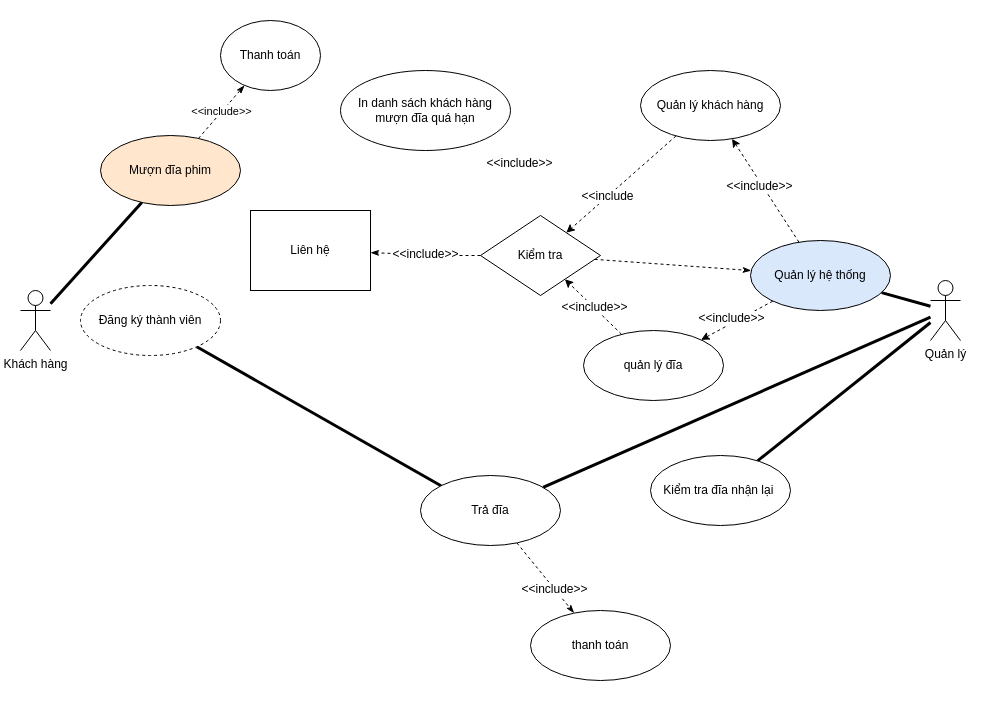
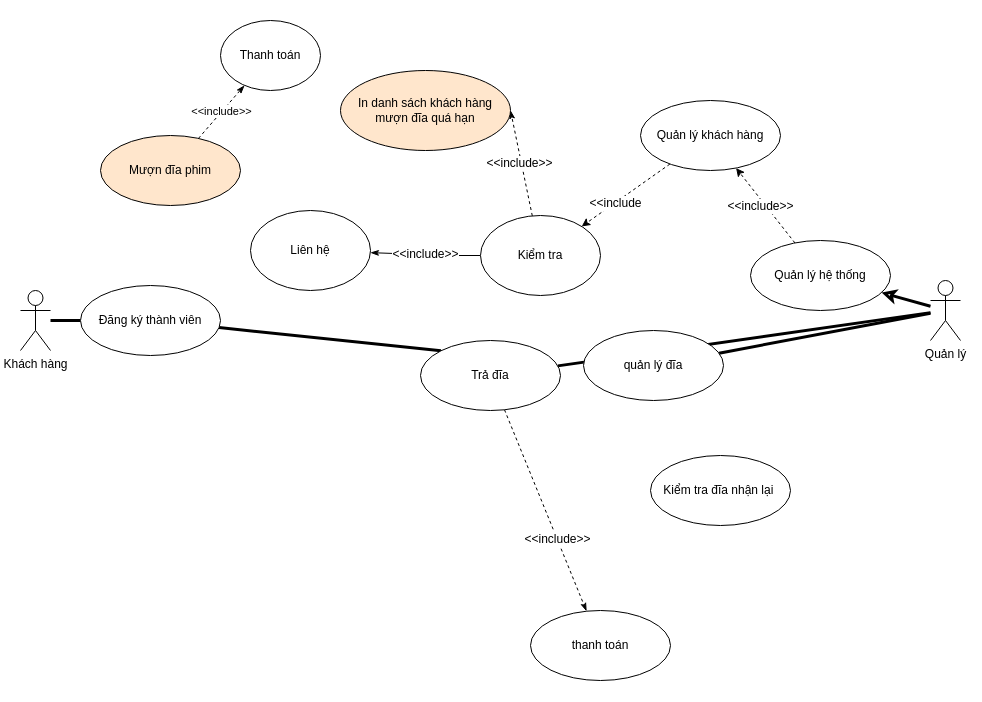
node "Quản lý khách hàng": moved (711, 106) -> (711, 136)
node "In danh sách khách hàng mượn đĩa quá hạn": fillcolor #ffffff -> #ffe6cc
node "Liên hệ": shape rectangle -> ellipse
edge "Mượn đĩa phim" -- "Khách hàng": now "Đăng ký thành viên" -- "Khách hàng"
edge "Kiểm tra" -> "Liên hệ": style dashed -> solid
node "Kiểm tra": shape diamond -> ellipse
edge "Kiểm tra" -> "Quản lý hệ thống": now "Kiểm tra" -> "In danh sách khách hàng mượn đĩa quá hạn"
node "Quản lý hệ thống": fillcolor #dae8fc -> #ffffff
edge "Quản lý hệ thống" -- "Quản lý": arrowhead none -> classic
edge "quản lý đĩa" -> "Kiểm tra": removed, label "<<include>>"
edge "Quản lý hệ thống" -> "quản lý đĩa": removed, label "<<include>>"
node "Đăng ký thành viên": style dashed -> solid
edge "Quản lý" -- "Kiểm tra đĩa nhận lại": now "Quản lý" -- "quản lý đĩa"
node "Trả đĩa": moved (491, 511) -> (491, 376)
